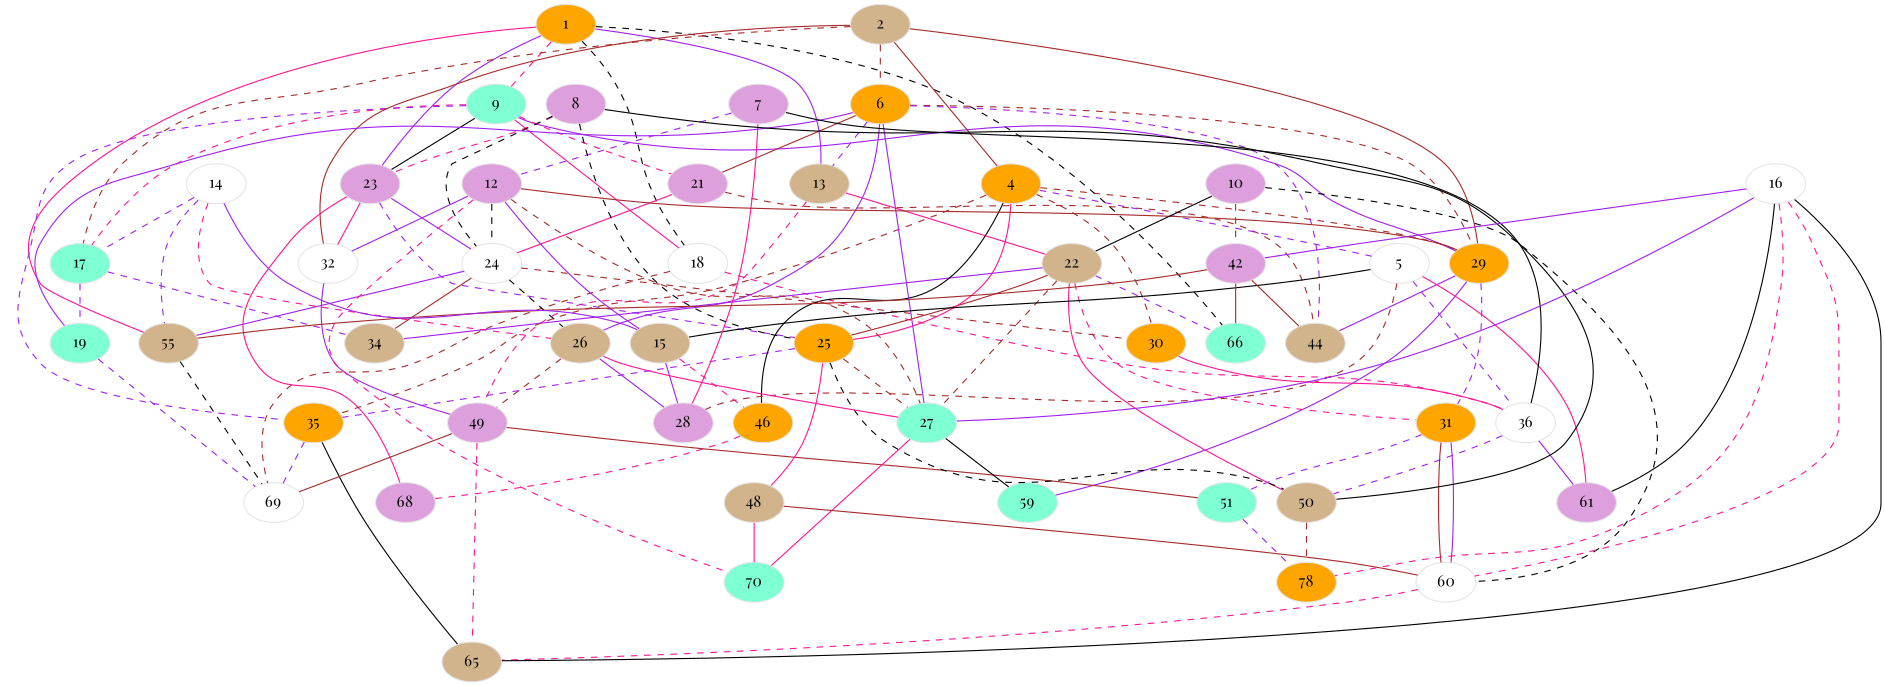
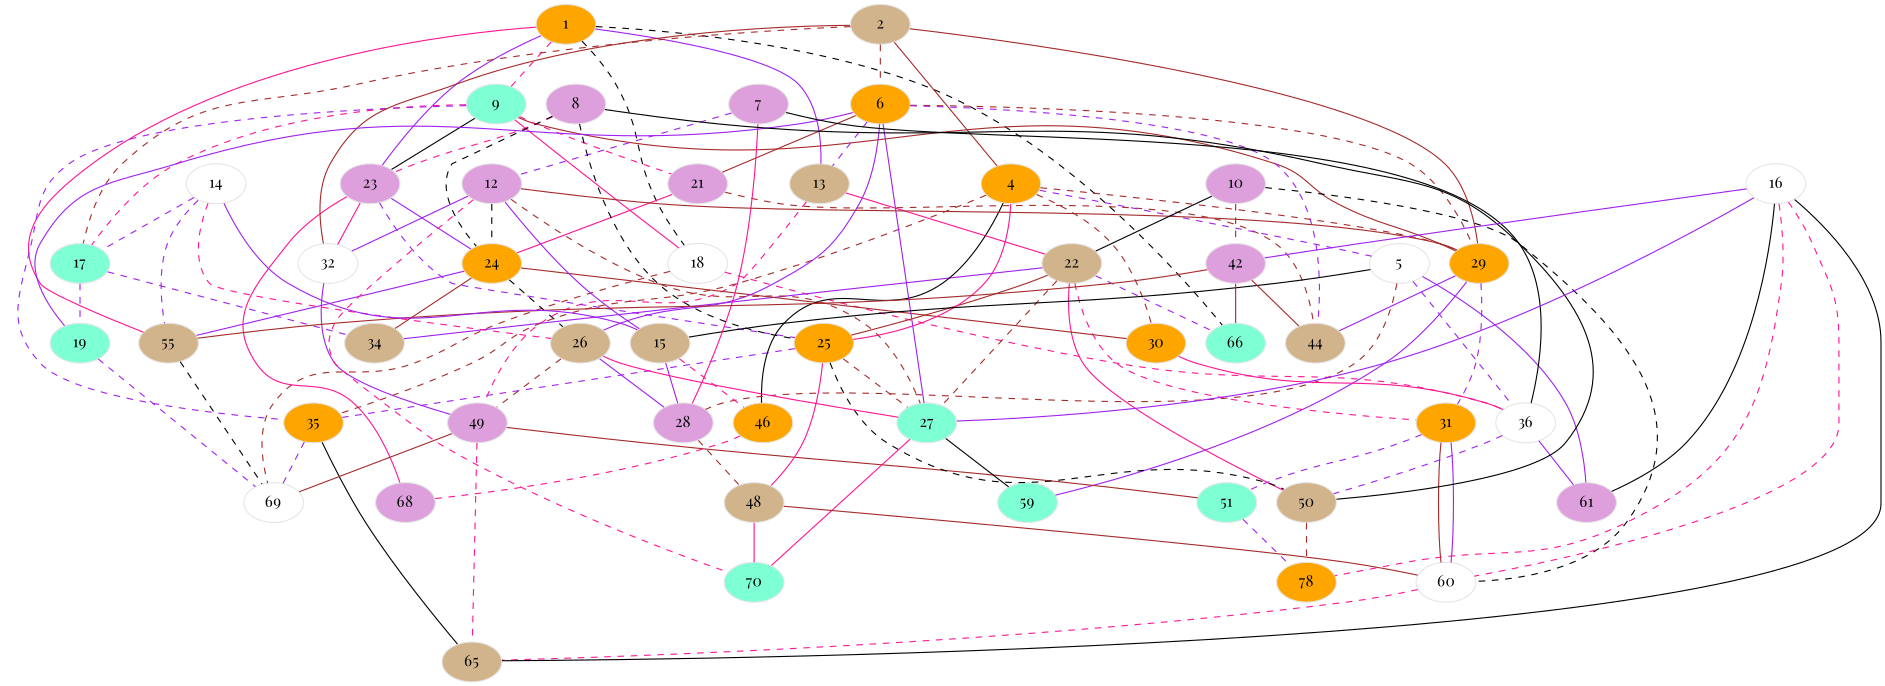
edge "9" -- "29": color purple -> brown
node "24": fillcolor white -> orange
edge "24" -- "30": style dashed -> solid
edge "5" -- "61": color deeppink -> purple
edge "28" -- "48": added
